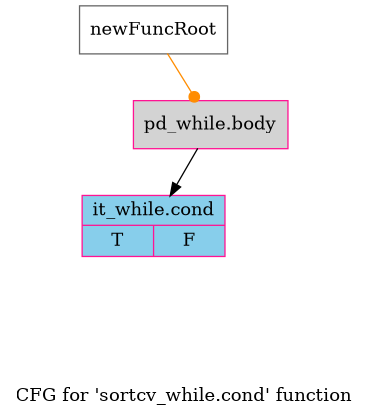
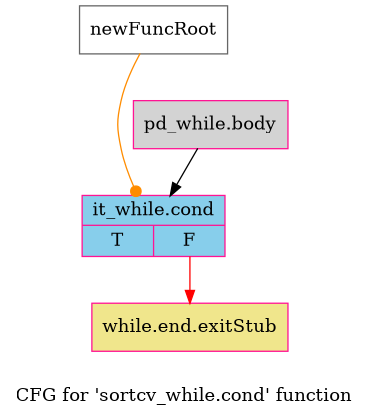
edge "newFuncRoot" -> "pd_while.body": now "newFuncRoot" -> "it_while.cond"
node "while.end.exitStub": added
